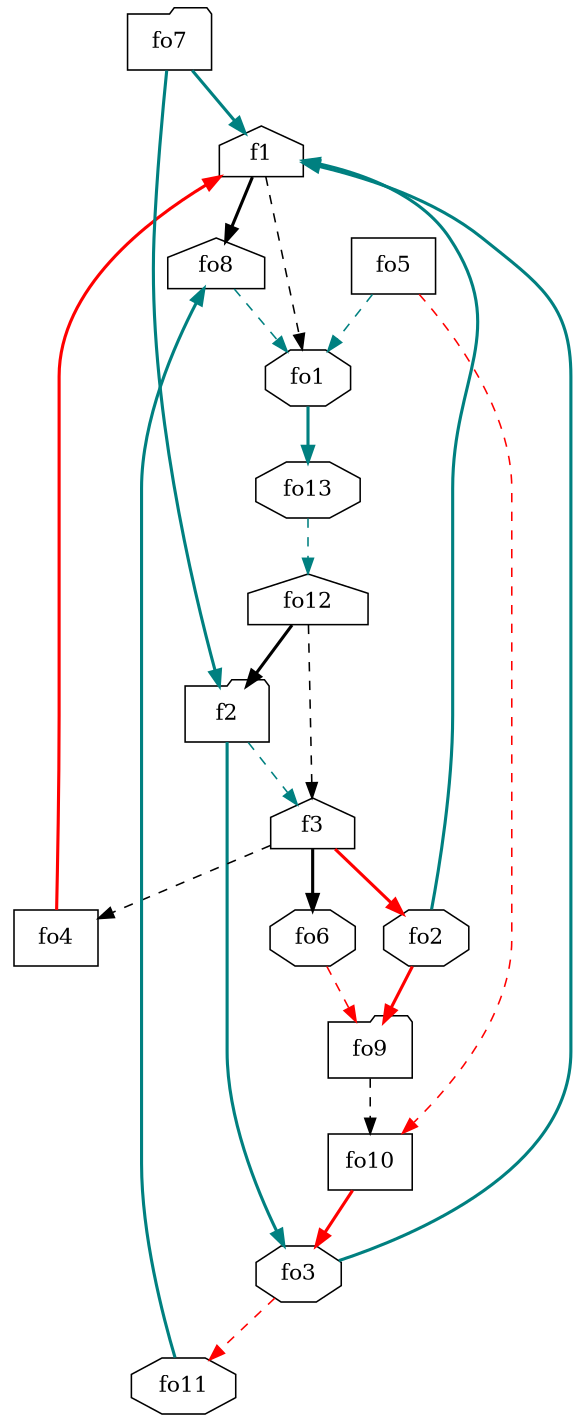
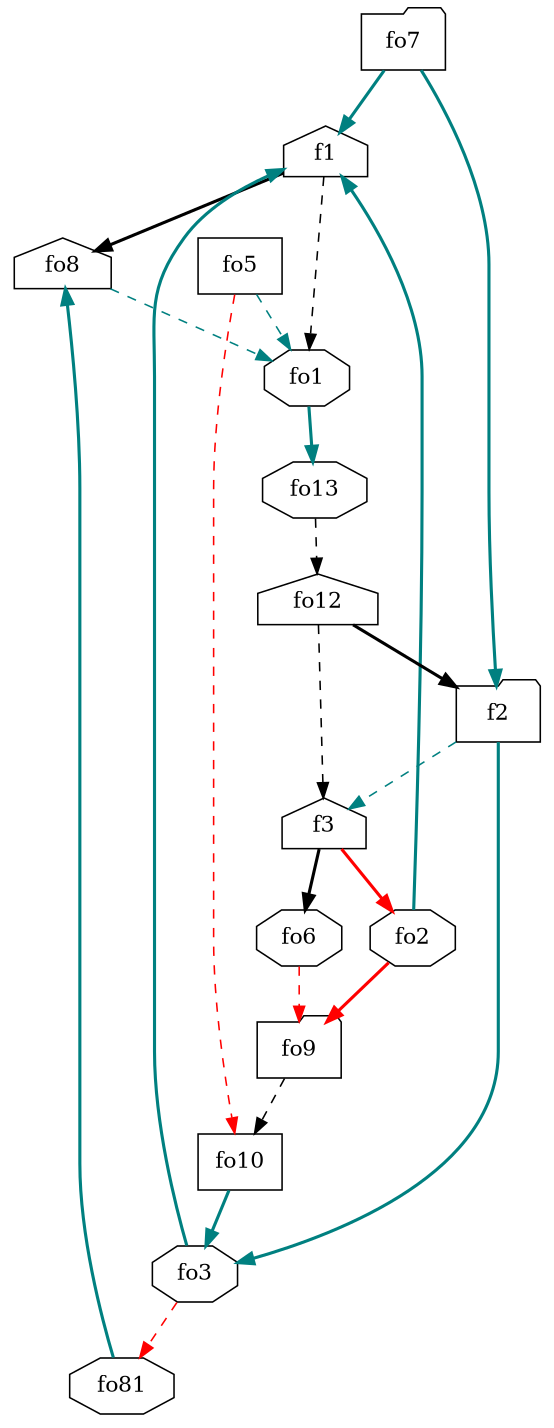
edge "fo13" -> "fo12": color teal -> black
node "fo4": removed
edge "fo10" -> "fo3": color red -> teal
node "fo11": label "fo11" -> "fo81"
